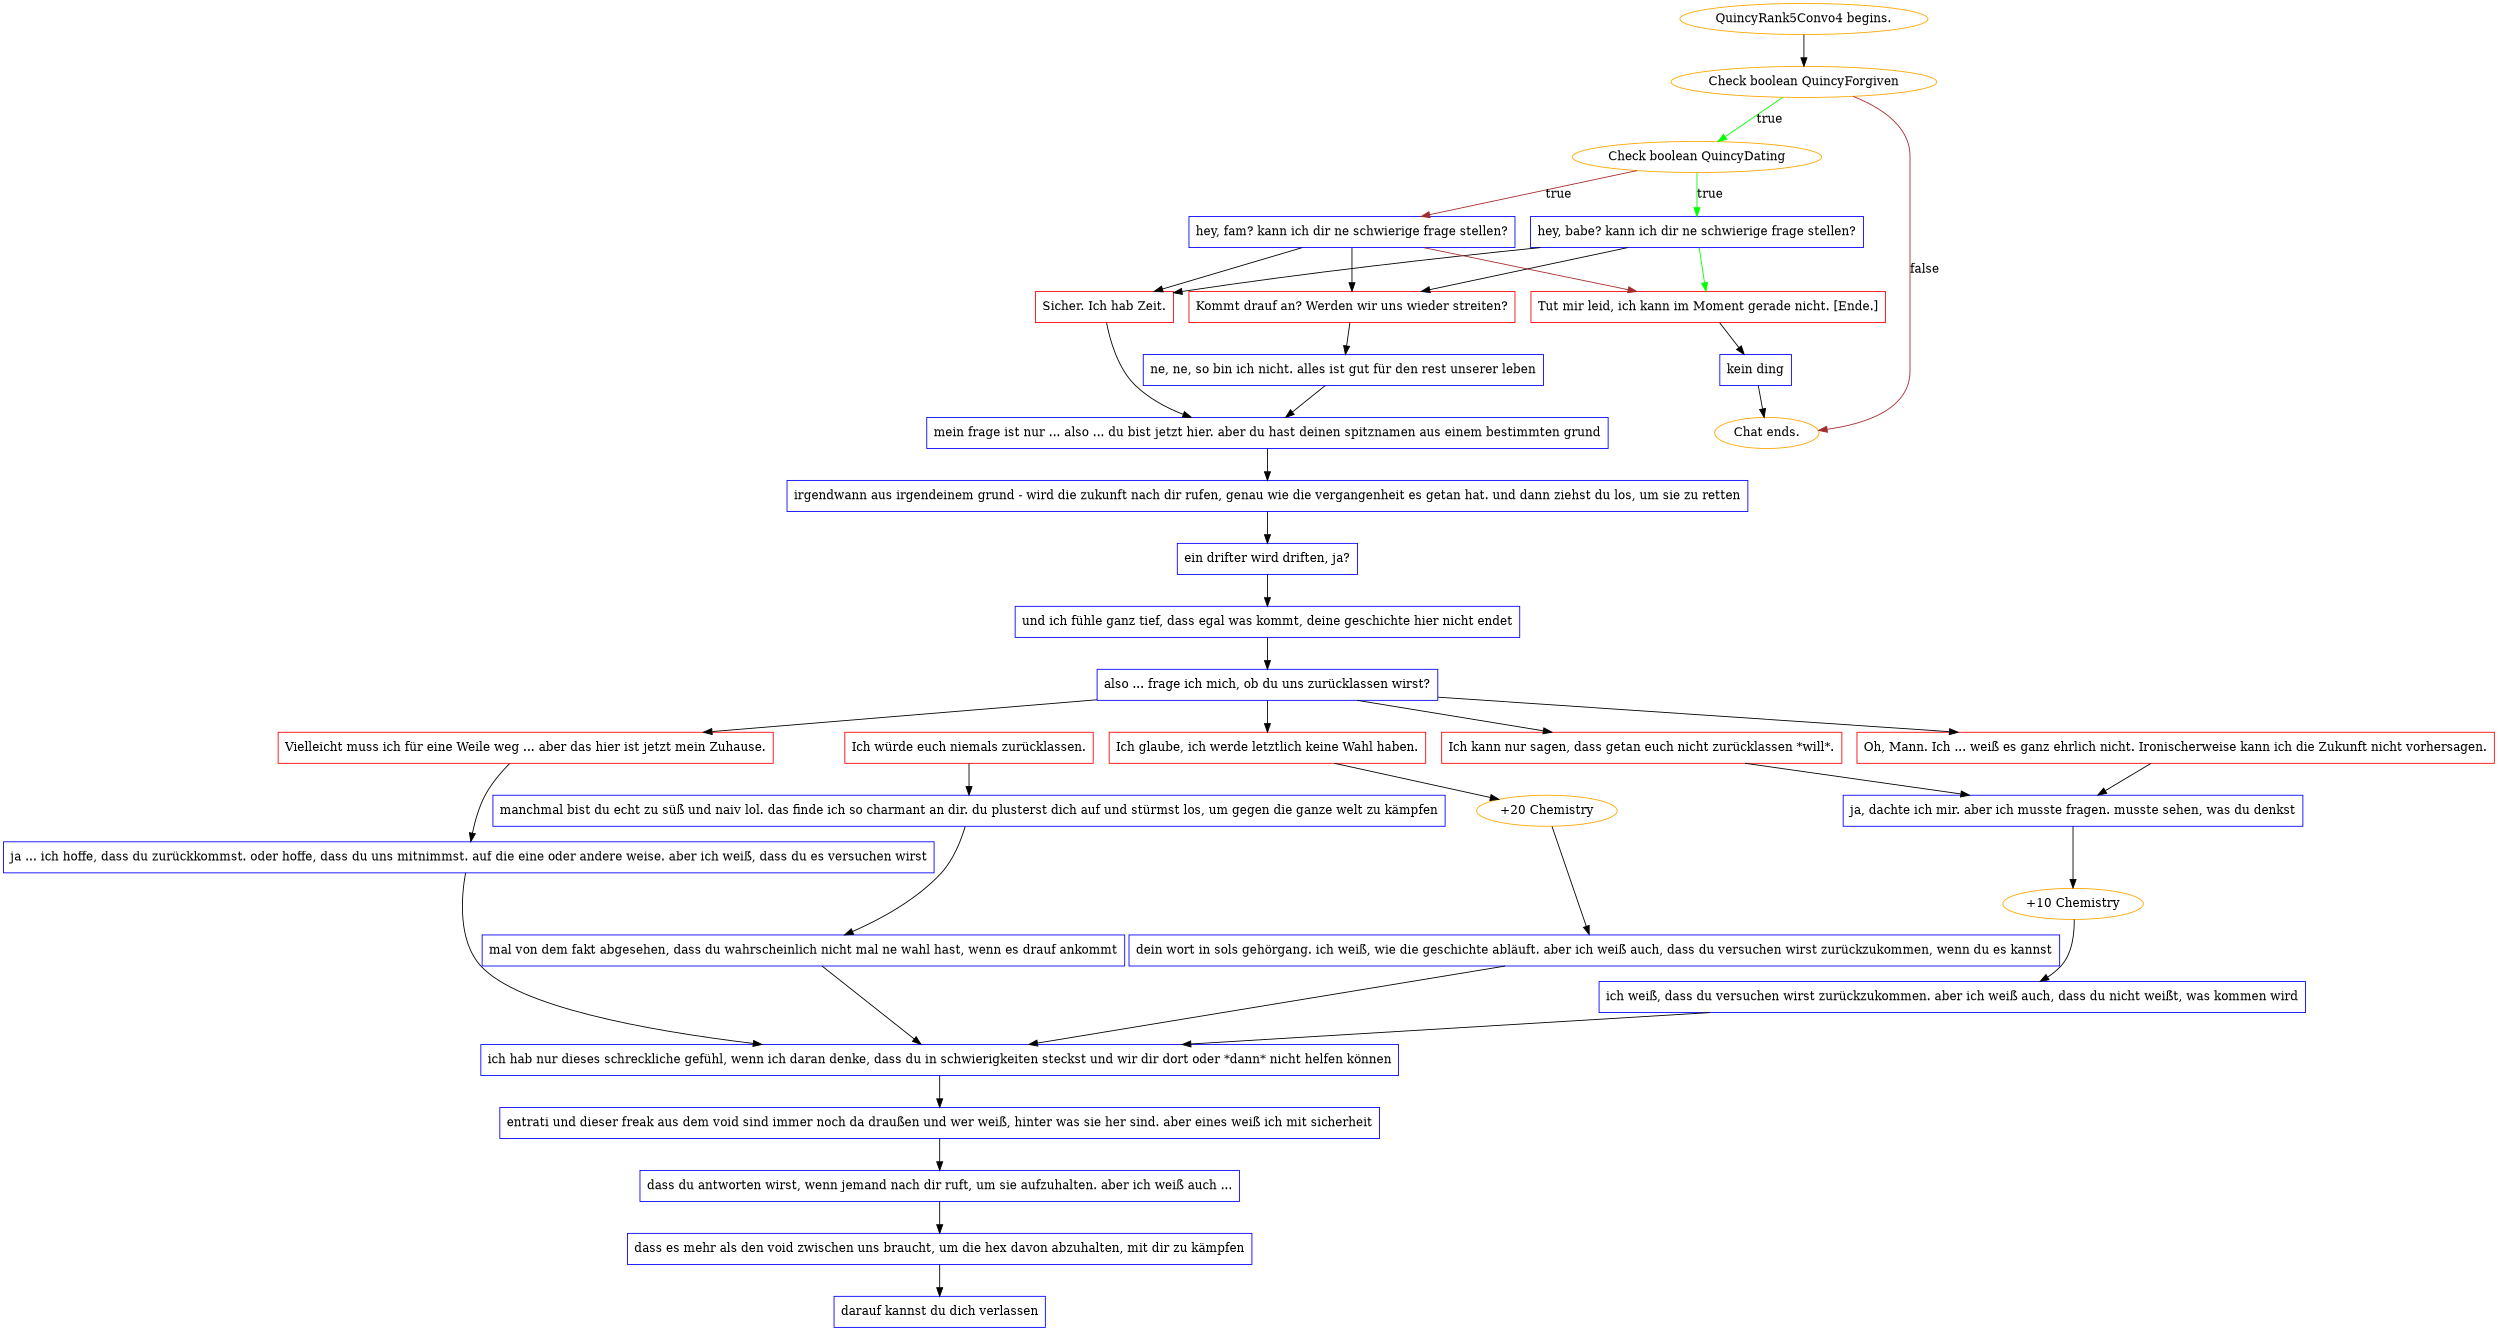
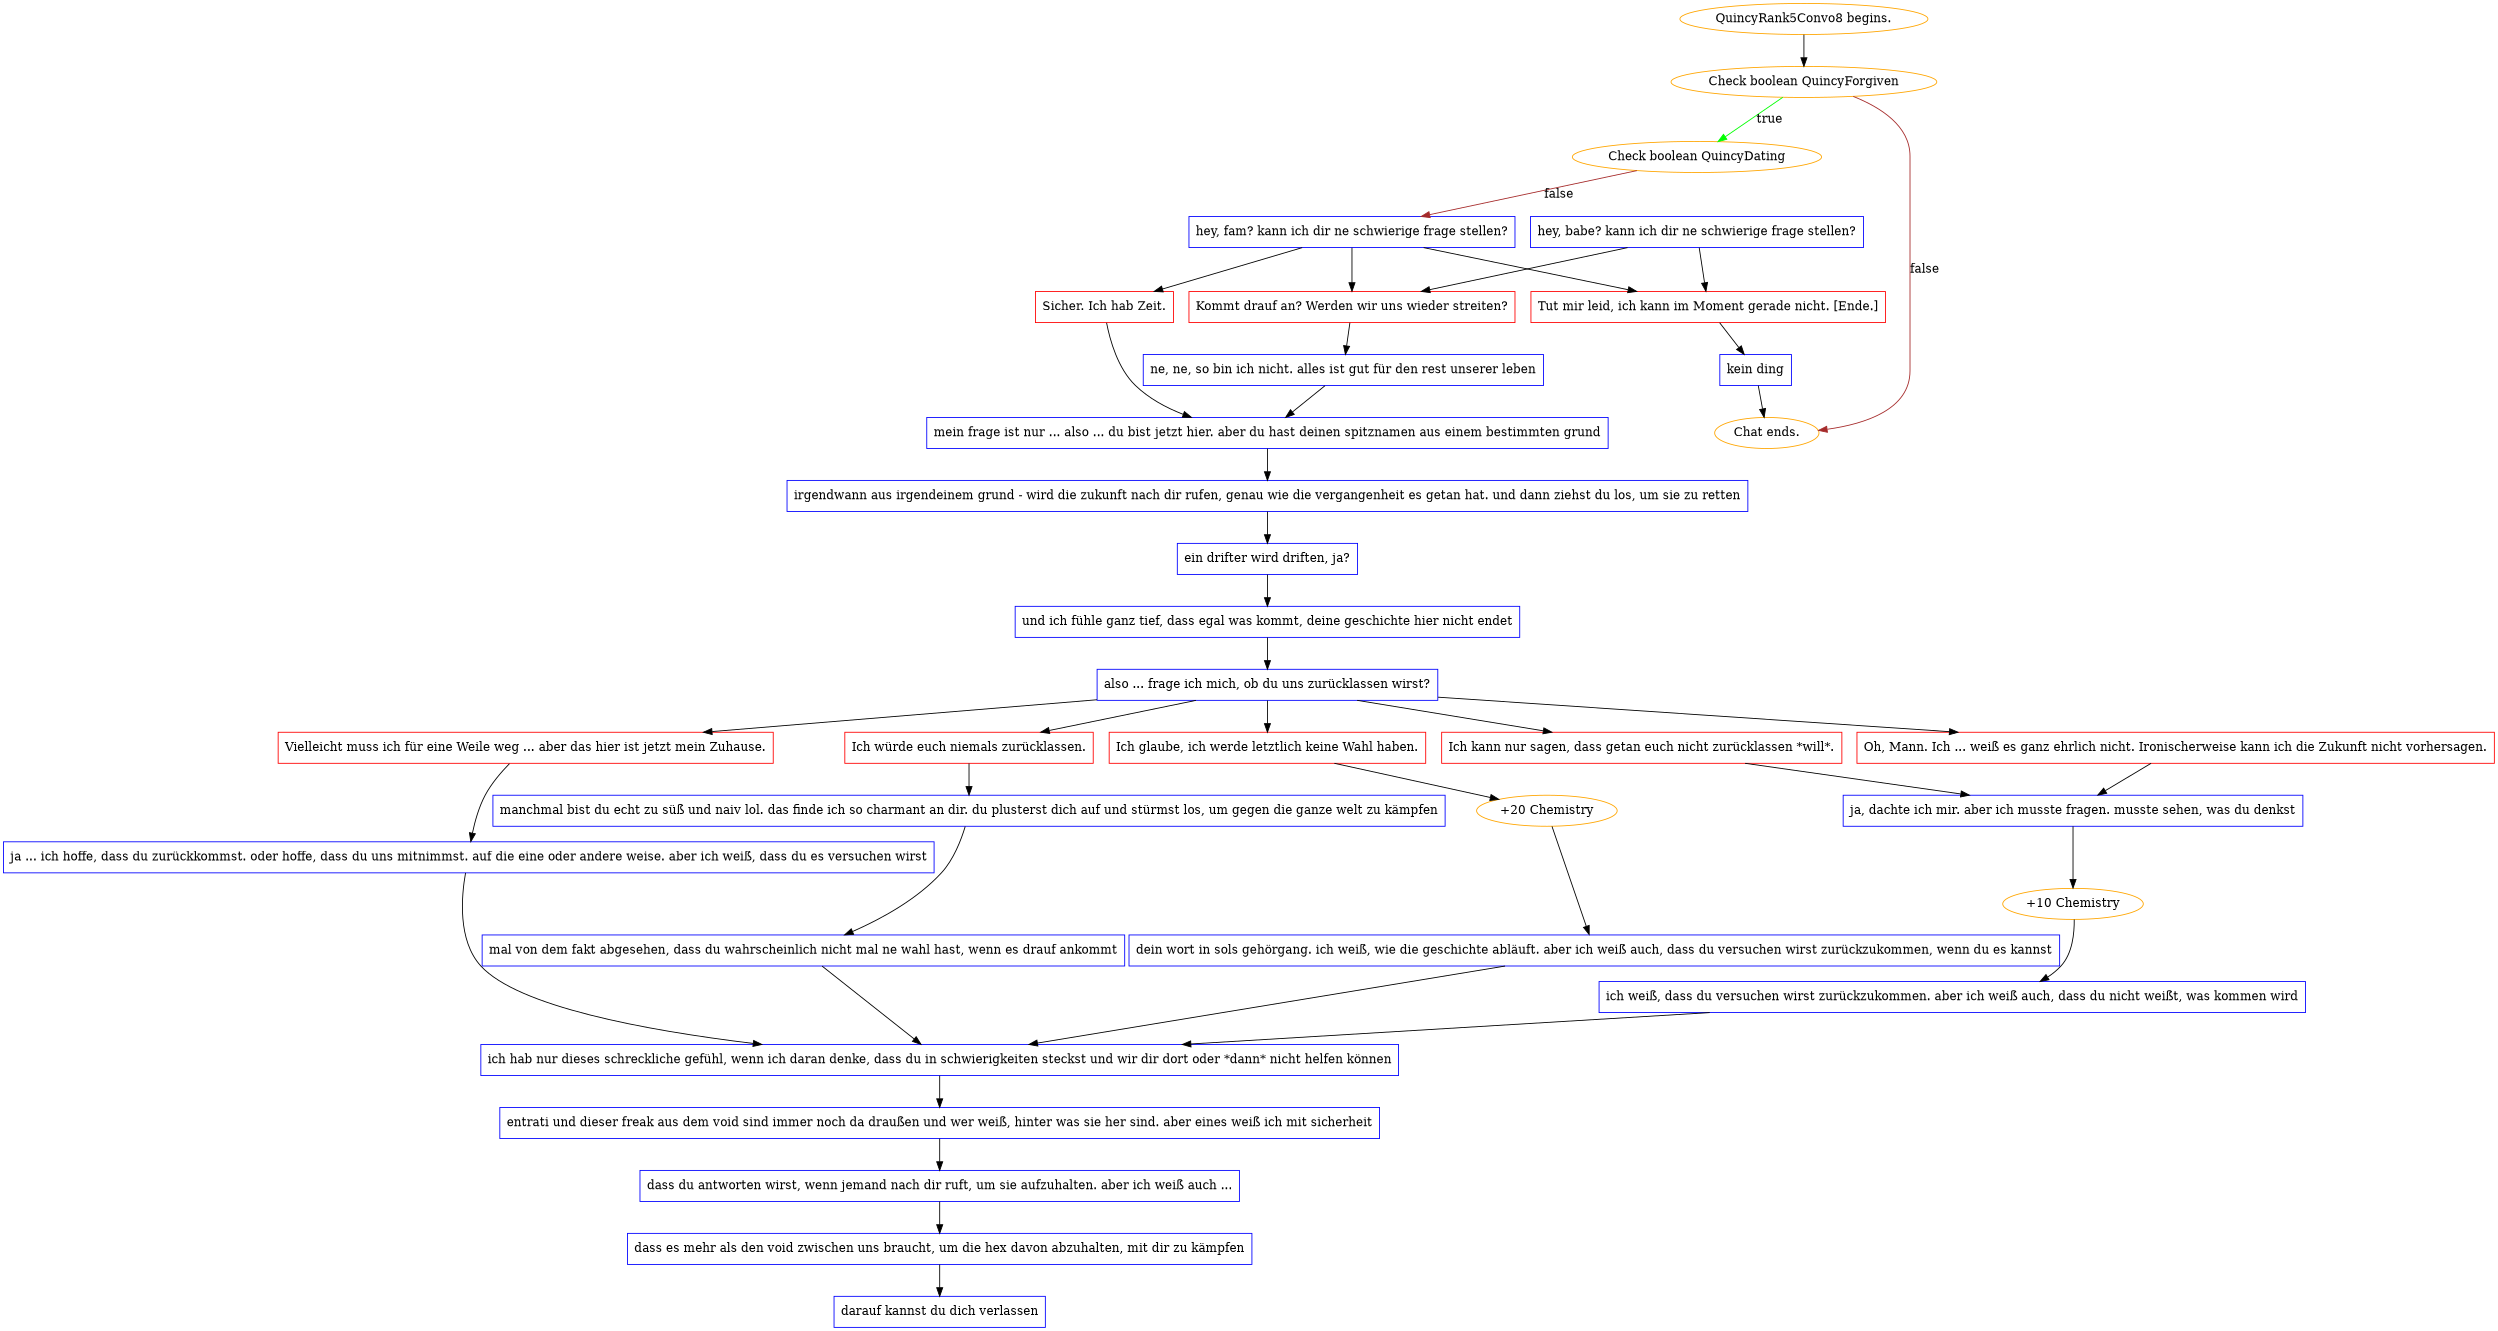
node "QuincyRank5Convo4 begins.": label "QuincyRank5Convo4 begins." -> "QuincyRank5Convo8 begins."
edge "Check boolean QuincyDating" -> "hey, babe? kann ich dir ne schwierige frage stellen?": removed, label "true"
edge "Check boolean QuincyDating" -> "hey, fam? kann ich dir ne schwierige frage stellen?": label "true" -> "false"
edge "hey, babe? kann ich dir ne schwierige frage stellen?" -> "Tut mir leid, ich kann im Moment gerade nicht. [Ende.]": color green -> black
edge "hey, fam? kann ich dir ne schwierige frage stellen?" -> "Tut mir leid, ich kann im Moment gerade nicht. [Ende.]": color brown -> black
edge "hey, babe? kann ich dir ne schwierige frage stellen?" -> "Sicher. Ich hab Zeit.": removed
edge "also ... frage ich mich, ob du uns zurücklassen wirst?" -> "Ich würde euch niemals zurücklassen.": added
